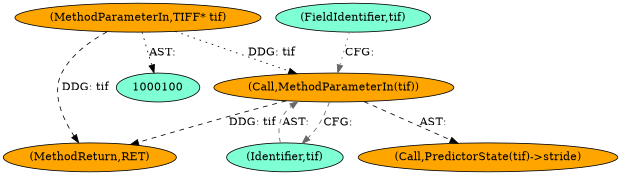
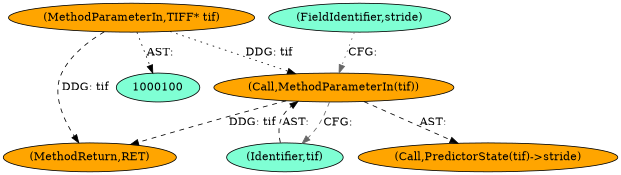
node "(FieldIdentifier,tif)": label "(FieldIdentifier,tif)" -> "(FieldIdentifier,stride)"
edge "(Identifier,tif)" -> "(Call,MethodParameterIn(tif))": color gray40 -> black
